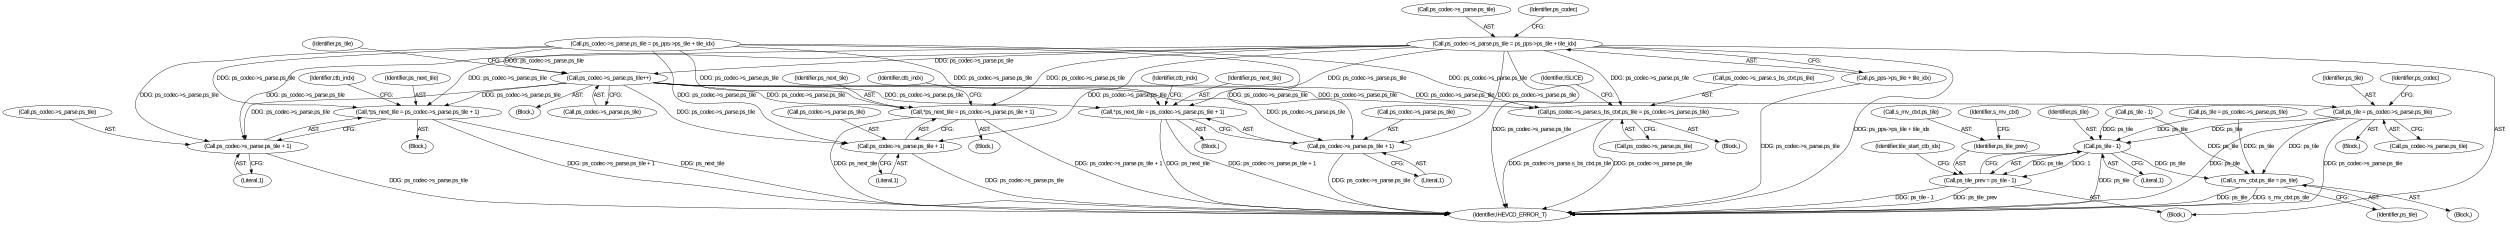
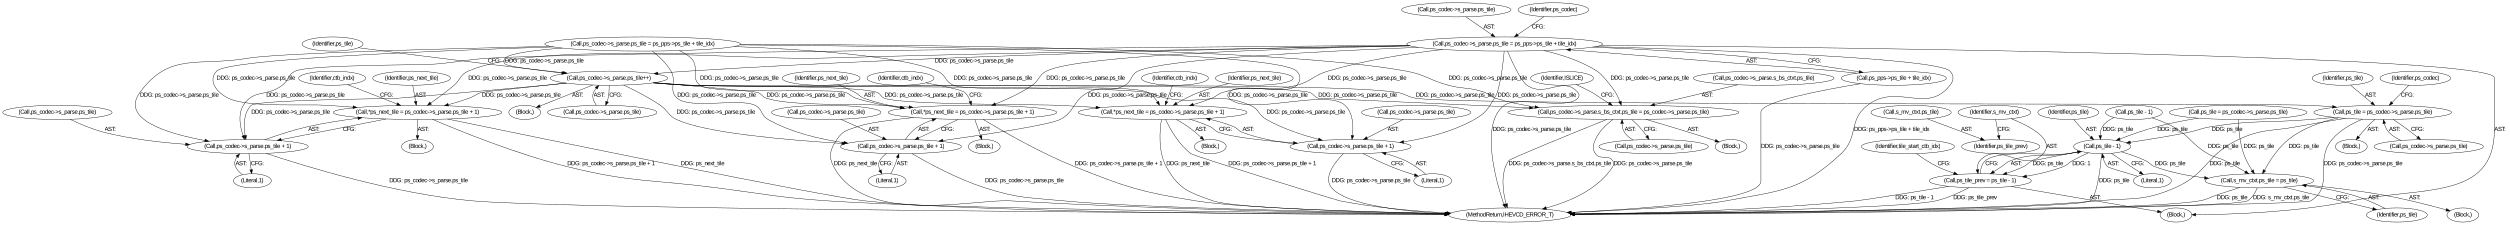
edge "(Identifier,ps_tile_prev)" -> "(Call,ps_tile_prev = ps_tile - 1)": now "(Identifier,s_mv_ctxt)" -> "(Call,ps_tile_prev = ps_tile - 1)"
node "(Identifier,IHEVCD_ERROR_T)": label "(Identifier,IHEVCD_ERROR_T)" -> "(MethodReturn,IHEVCD_ERROR_T)"
